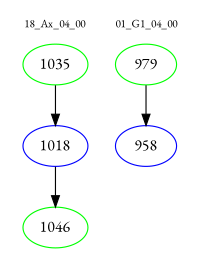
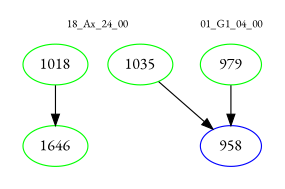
cluster "18_Ax_04_00": label "18_Ax_04_00" -> "18_Ax_24_00"
edge "1035" -> "1018": now "1035" -> "958"
node "1018": color blue -> green
node "1046": label "1046" -> "1646"
